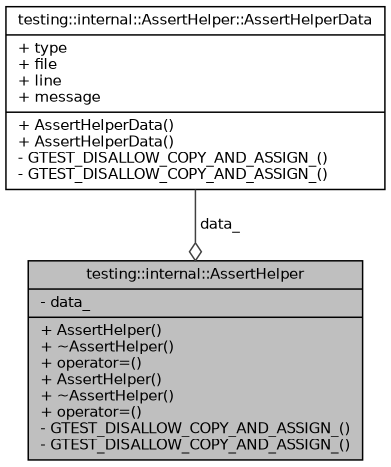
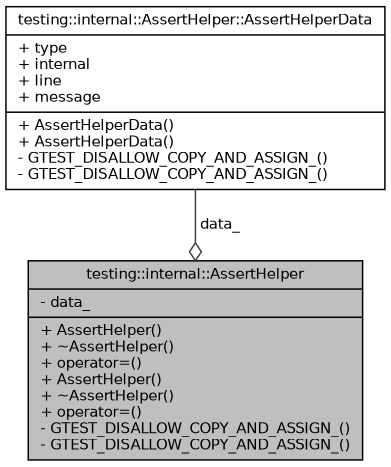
node "testing::internal::AssertHelper::AssertHelperData": text "+ file" -> "+ internal"
